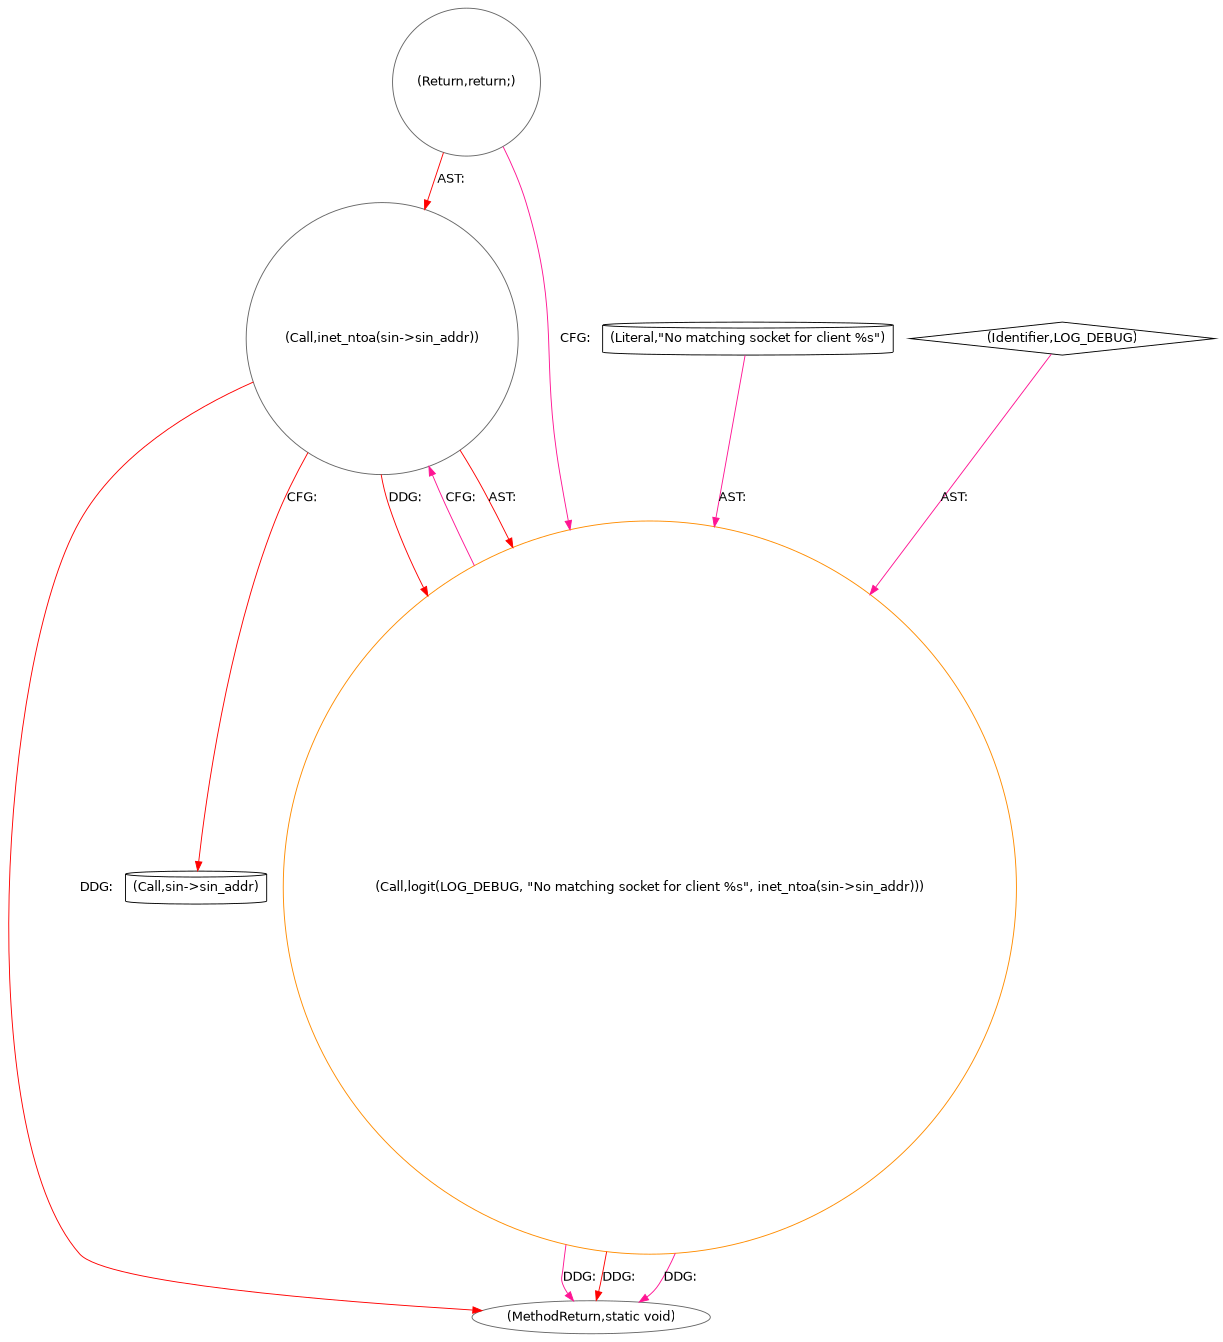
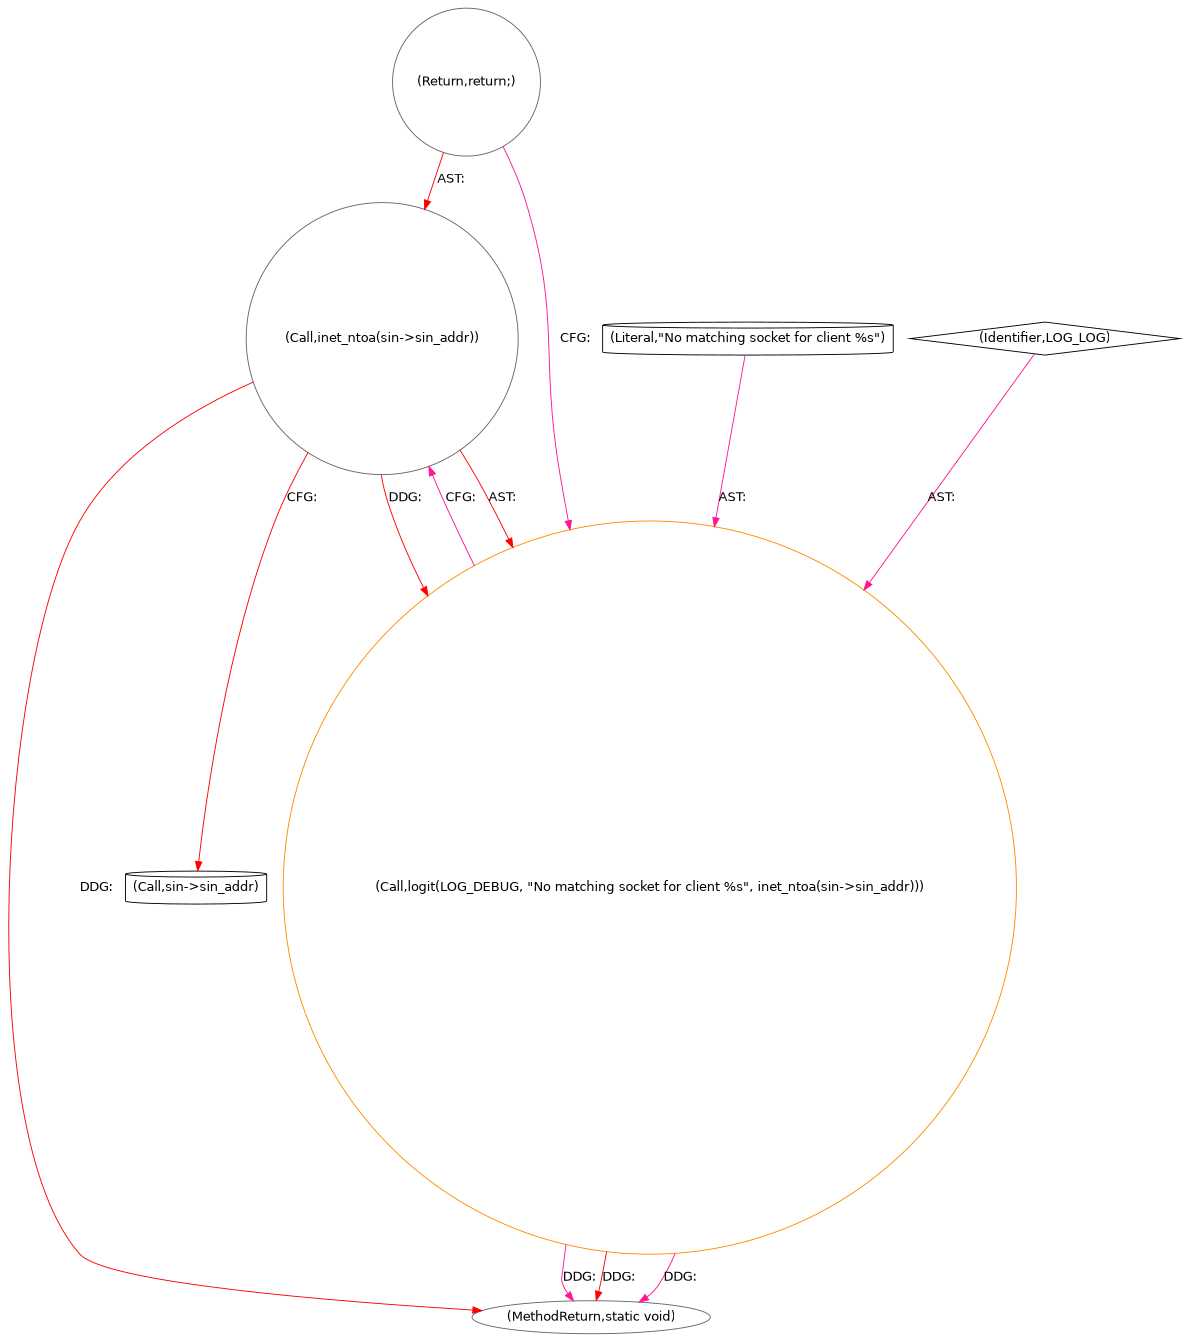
node "(Identifier,LOG_DEBUG)": label "(Identifier,LOG_DEBUG)" -> "(Identifier,LOG_LOG)"
